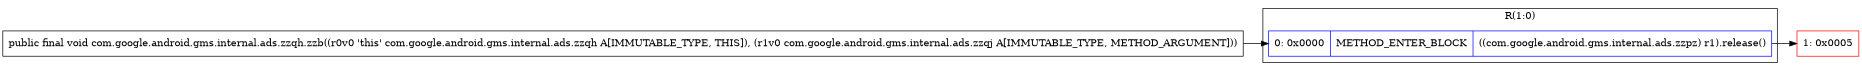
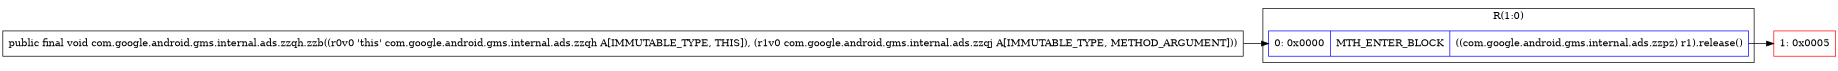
node "0: 0x0000": text "METHOD_ENTER_BLOCK" -> "MTH_ENTER_BLOCK"
